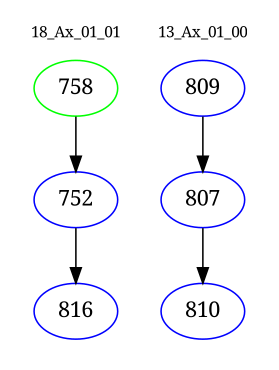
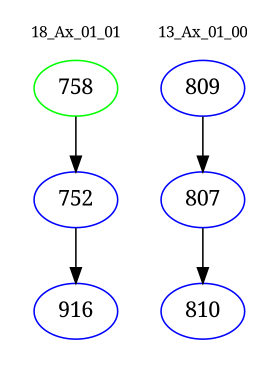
node "816": label "816" -> "916"
